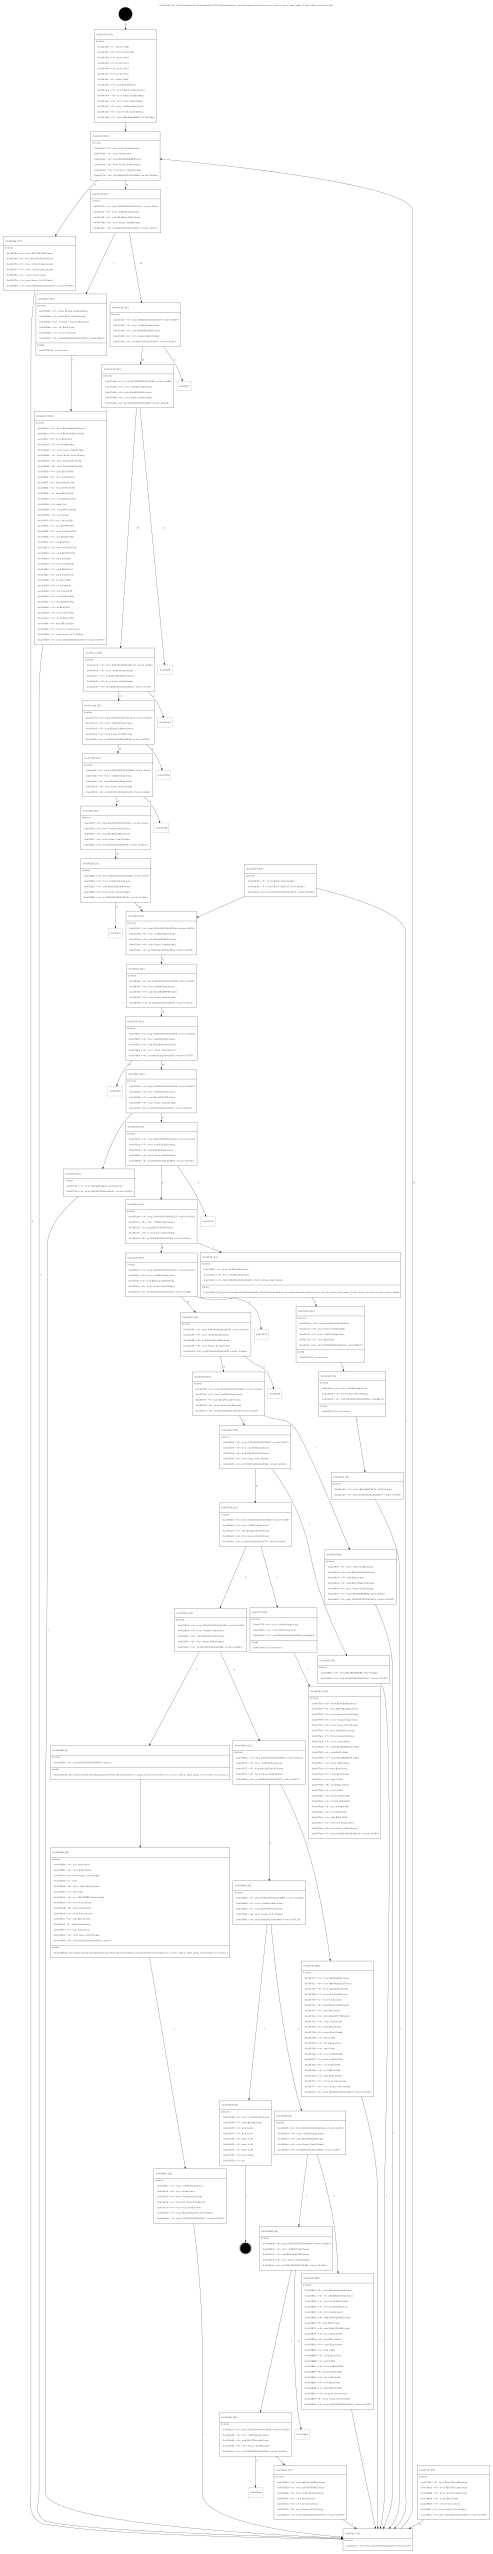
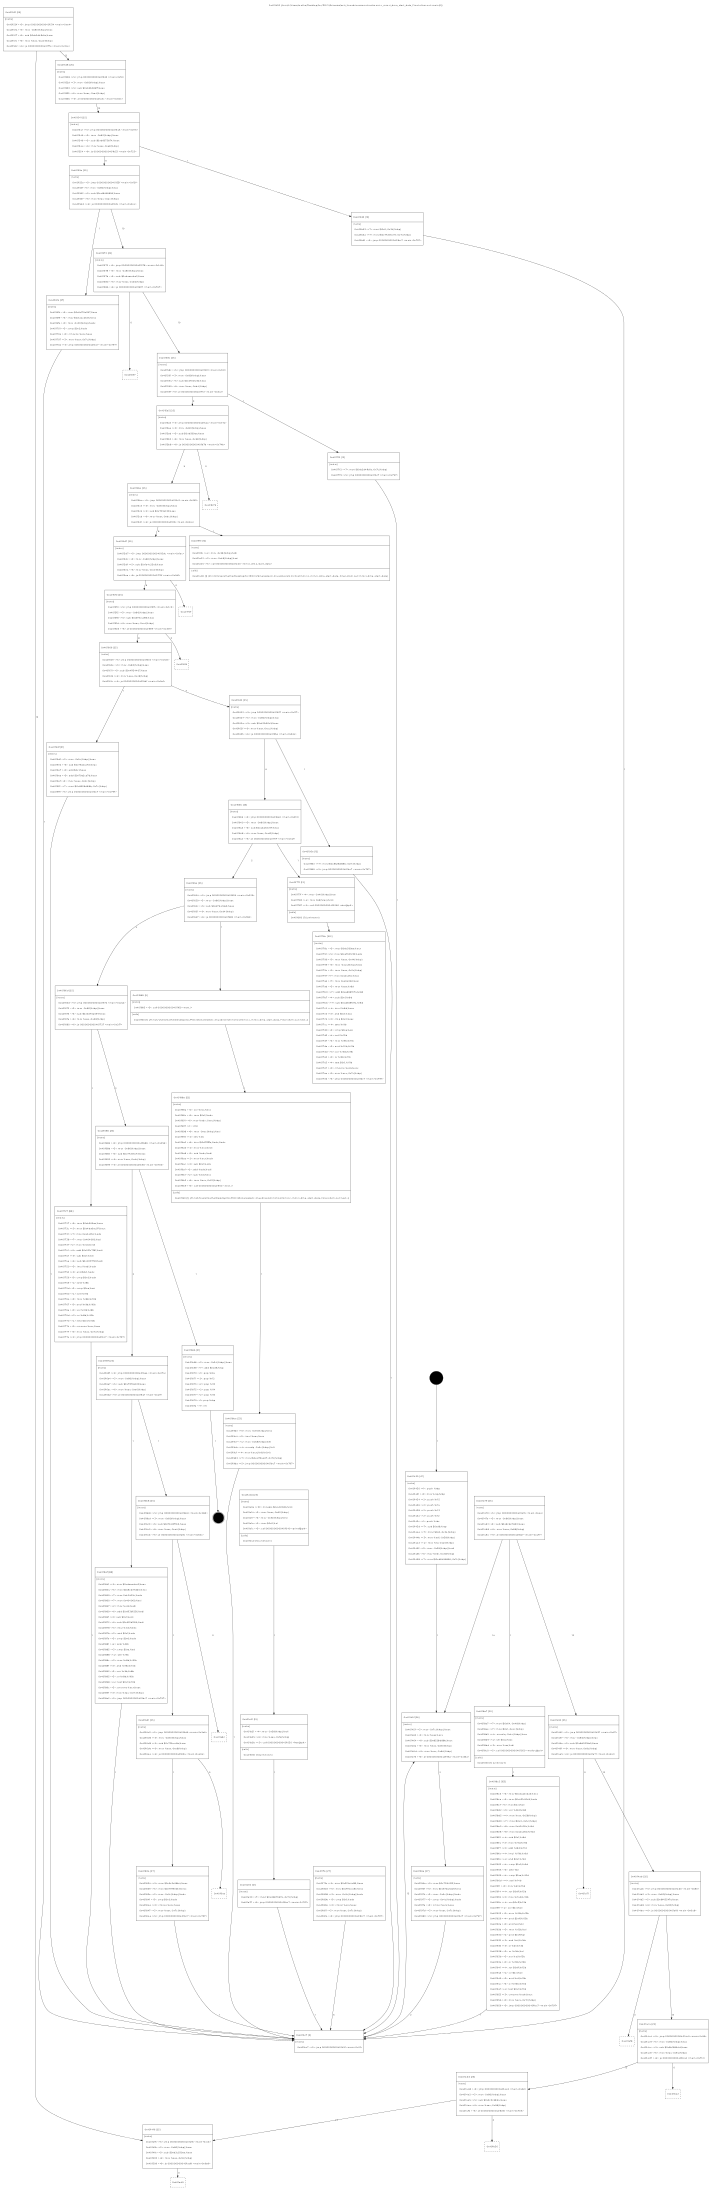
edge "0x40145f [26]" -> "0x401479 [25]": reversed
node "0x4016f4 [27]": added
edge "0x4014f6 [25]" -> "0x40150f [25]": reversed
edge "0x401b53 [19]" -> "0x401541 [25]": reversed
node "0x401a3c": removed
edge "0x4019fe [12]" -> "0x401a0a [23]": removed, label "1"
